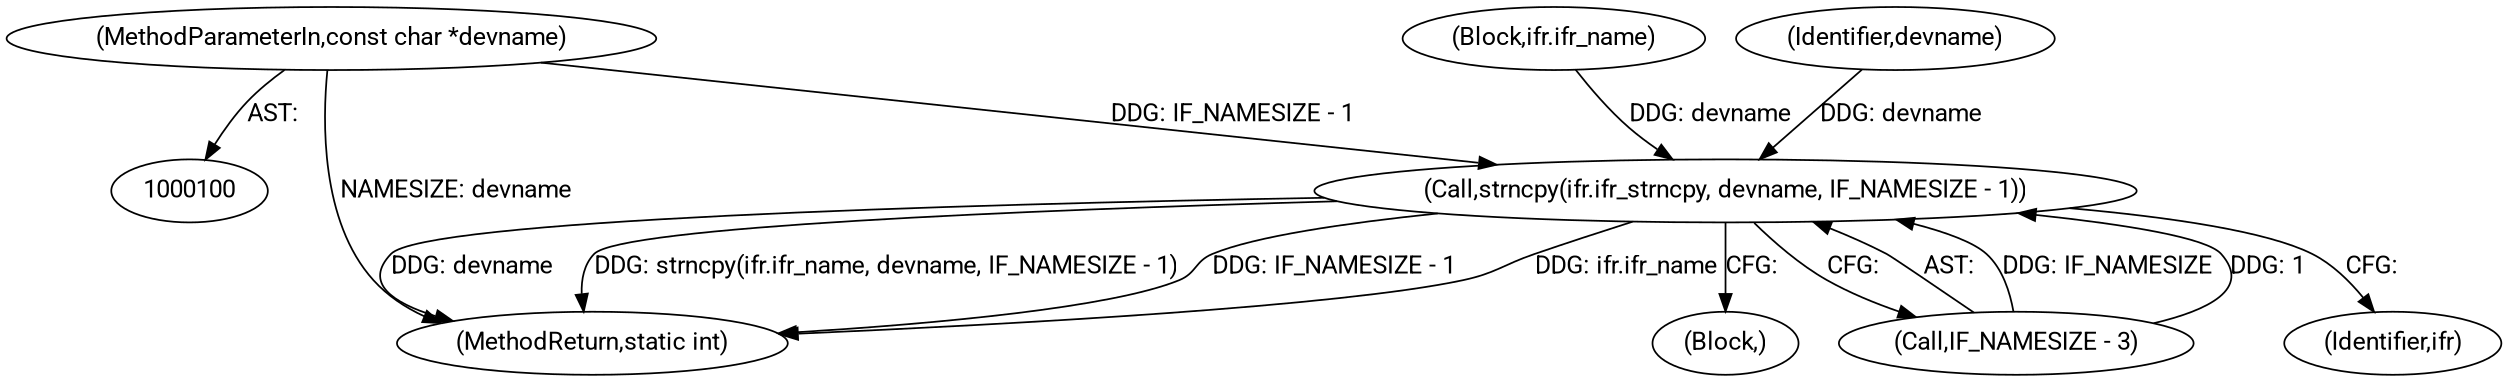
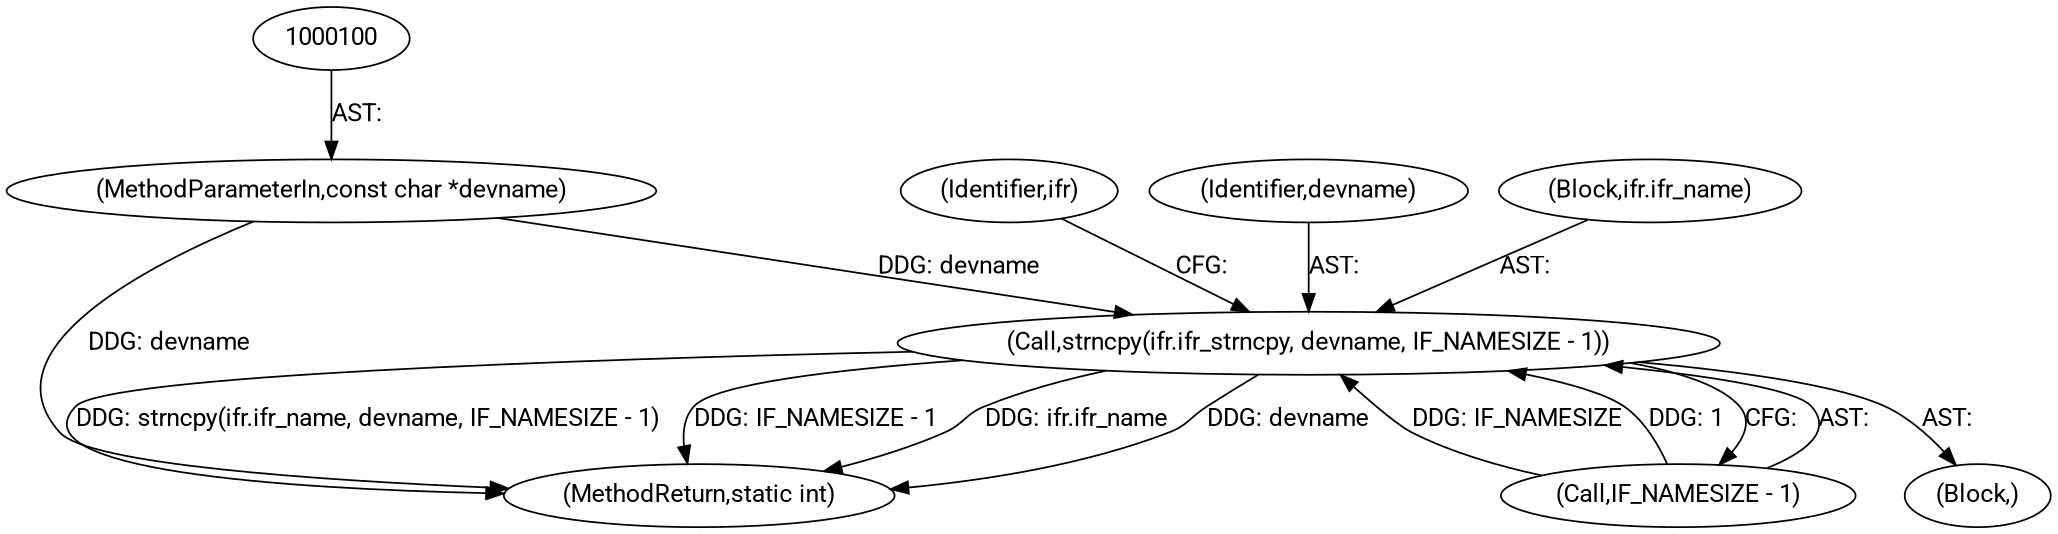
edge "(MethodParameterIn,const char *devname)" -> "1000100": reversed
edge "(MethodParameterIn,const char *devname)" -> "(Call,strncpy(ifr.ifr_strncpy, devname, IF_NAMESIZE - 1))": label "DDG: IF_NAMESIZE - 1" -> "DDG: devname"
edge "(Block,ifr.ifr_name)" -> "(Call,strncpy(ifr.ifr_strncpy, devname, IF_NAMESIZE - 1))": label "DDG: devname" -> "AST: "
edge "(Identifier,devname)" -> "(Call,strncpy(ifr.ifr_strncpy, devname, IF_NAMESIZE - 1))": label "DDG: devname" -> "AST: "
edge "(MethodParameterIn,const char *devname)" -> "(MethodReturn,static int)": label "NAMESIZE: devname" -> "DDG: devname"
edge "(Call,strncpy(ifr.ifr_strncpy, devname, IF_NAMESIZE - 1))" -> "(Identifier,ifr)": reversed
edge "(Call,strncpy(ifr.ifr_strncpy, devname, IF_NAMESIZE - 1))" -> "(Block,)": label "CFG: " -> "AST: "
node "(Call,IF_NAMESIZE - 3)": label "(Call,IF_NAMESIZE - 3)" -> "(Call,IF_NAMESIZE - 1)"
